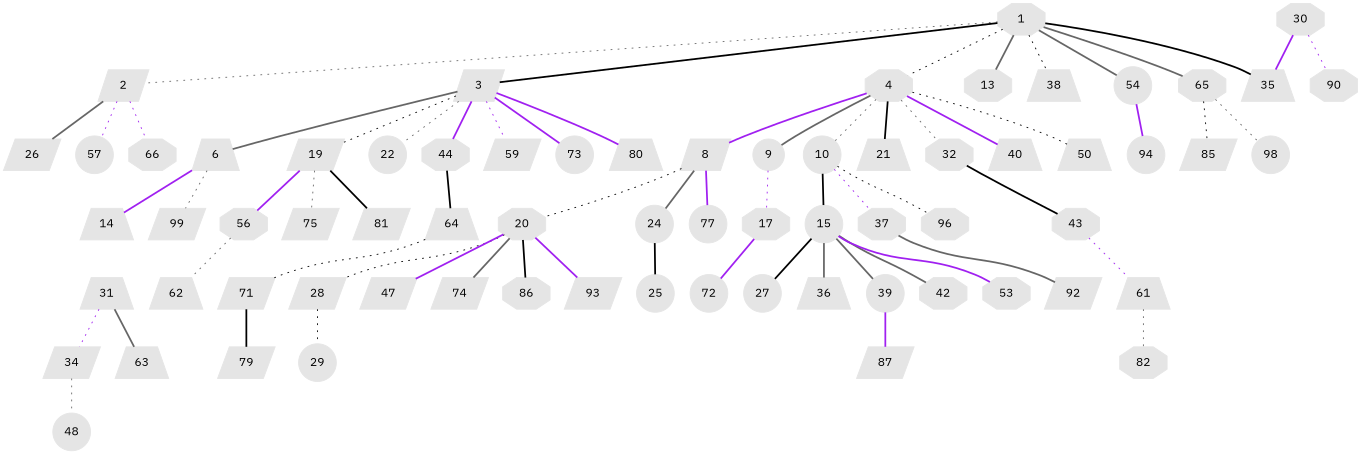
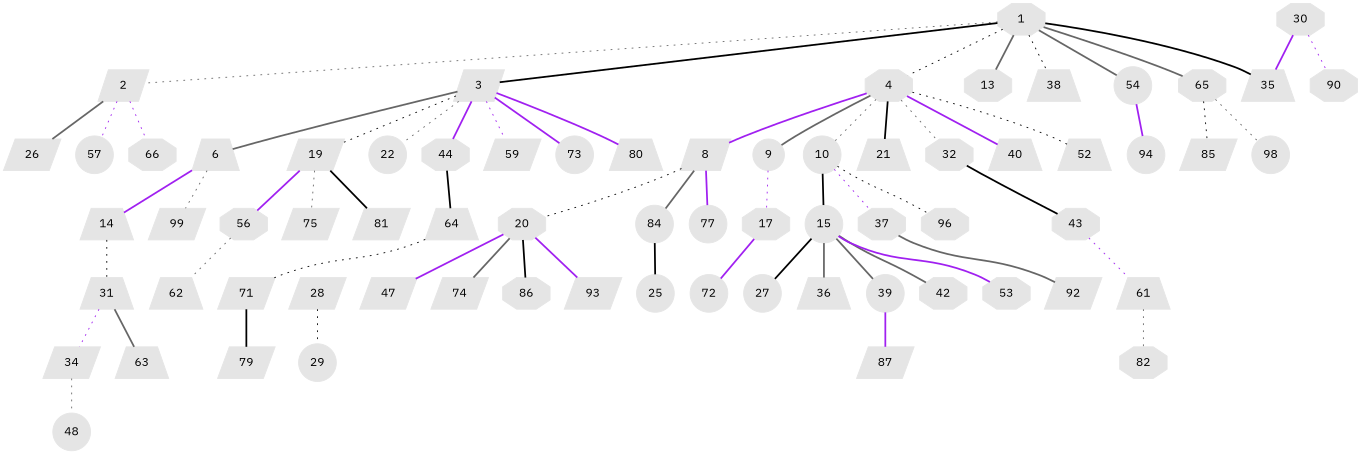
node "50": label "50" -> "52"
node "24": label "24" -> "84"
edge "20" -- "28": removed
edge "14" -- "31": added
